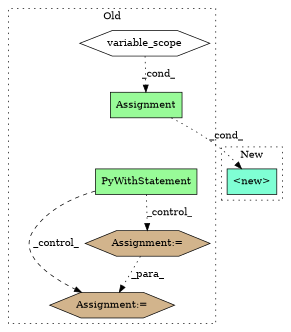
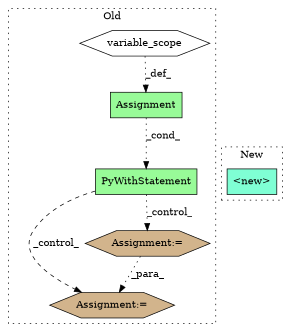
edge "variable_scope" -> "Assignment": label "_cond_" -> "_def_"
edge "Assignment" -> "<new>": now "Assignment" -> "PyWithStatement"
